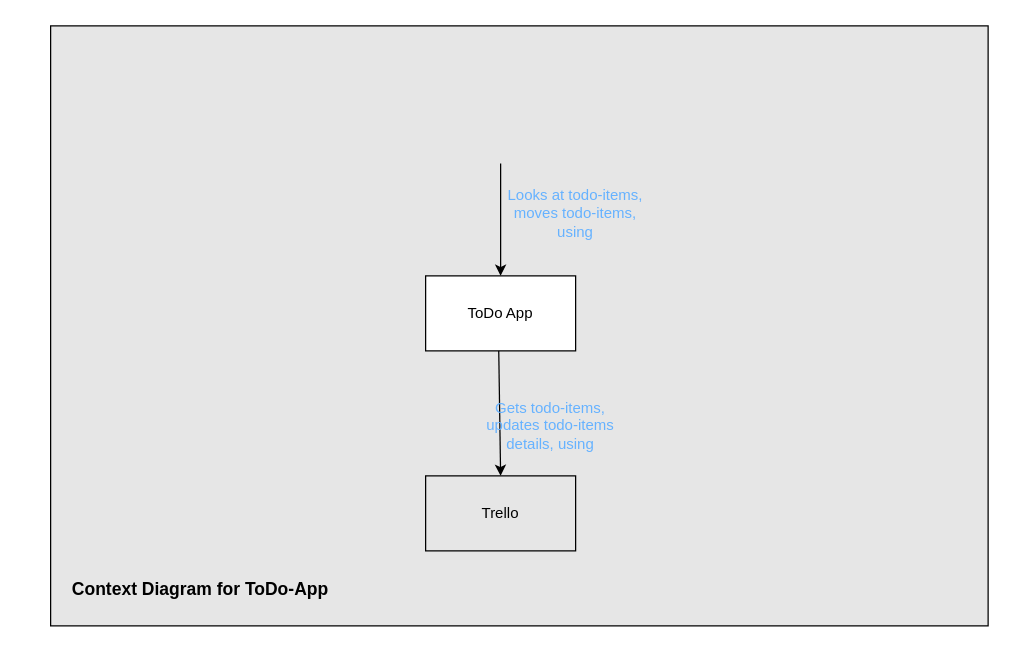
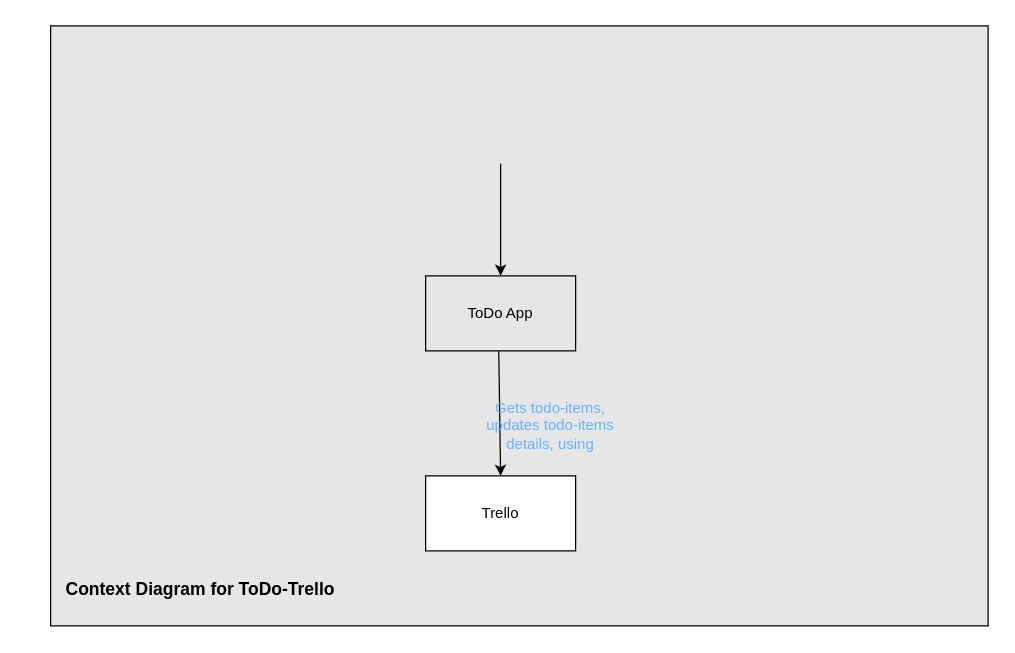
node "Looks at todo-items, moves todo-items, using": removed
node "ToDo App": fillcolor #ffffff -> #e6e6e6
node "Trello": fillcolor #e6e6e6 -> #ffffff
node "Context Diagram for ToDo-App": label "Context Diagram for ToDo-App" -> "Context Diagram for ToDo-Trello"
